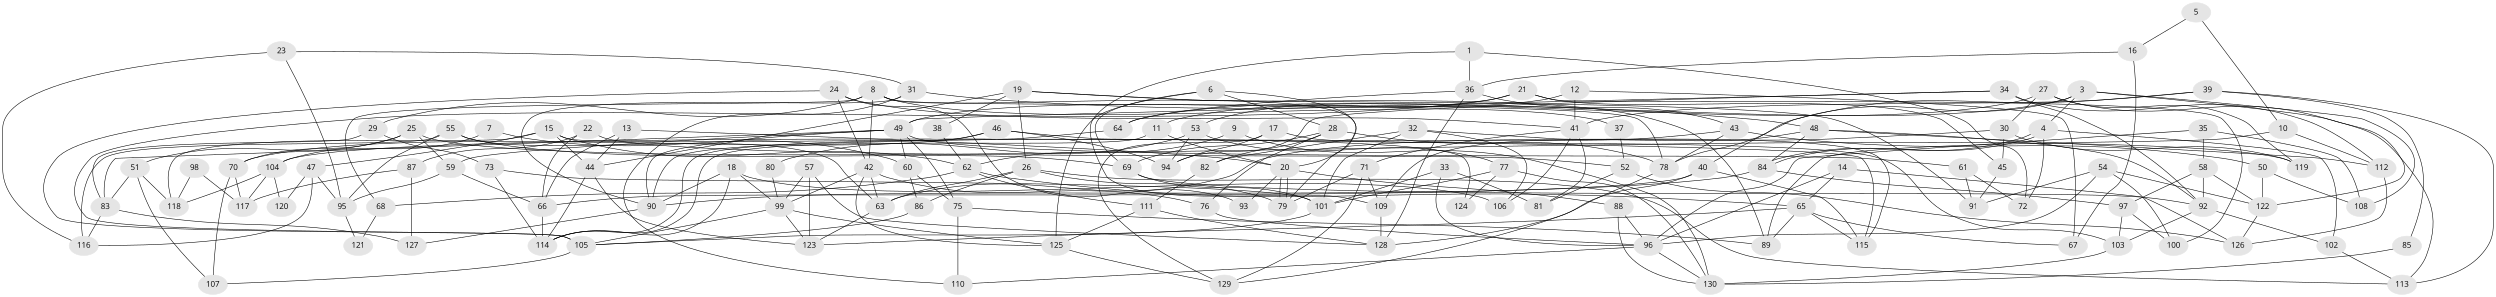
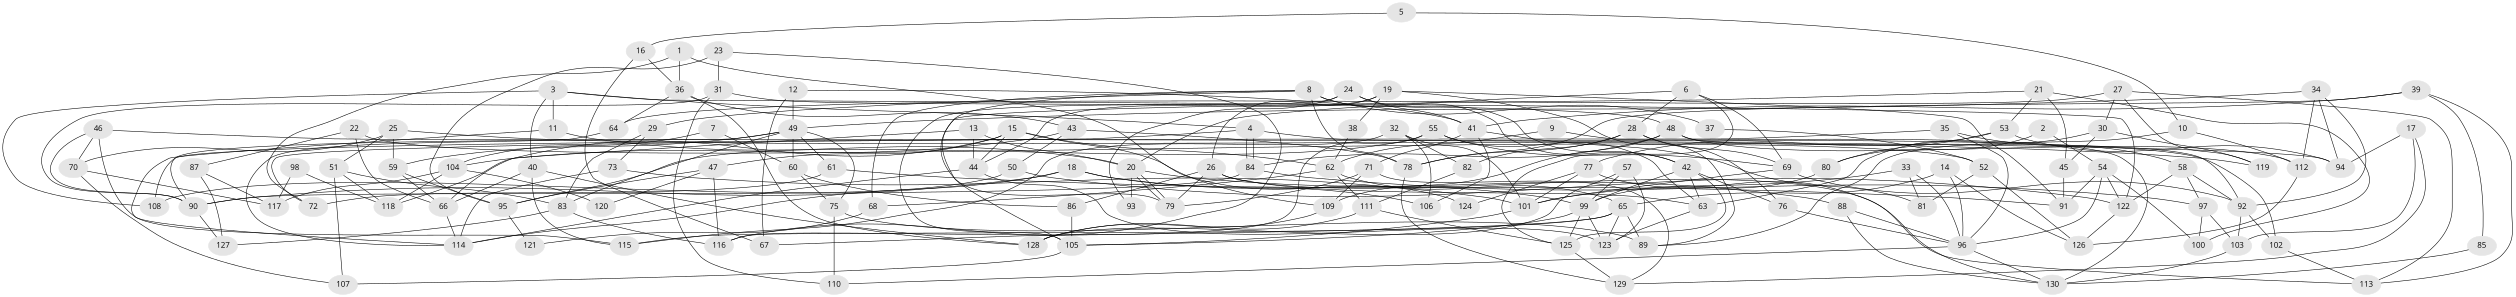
node "2": added
